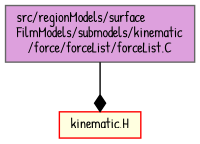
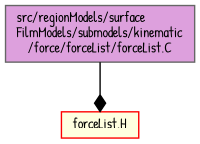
node "kinematic.H": label "kinematic.H" -> "forceList.H"
